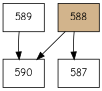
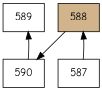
edge "589" -> "590": reversed
edge "588" -> "587": reversed
